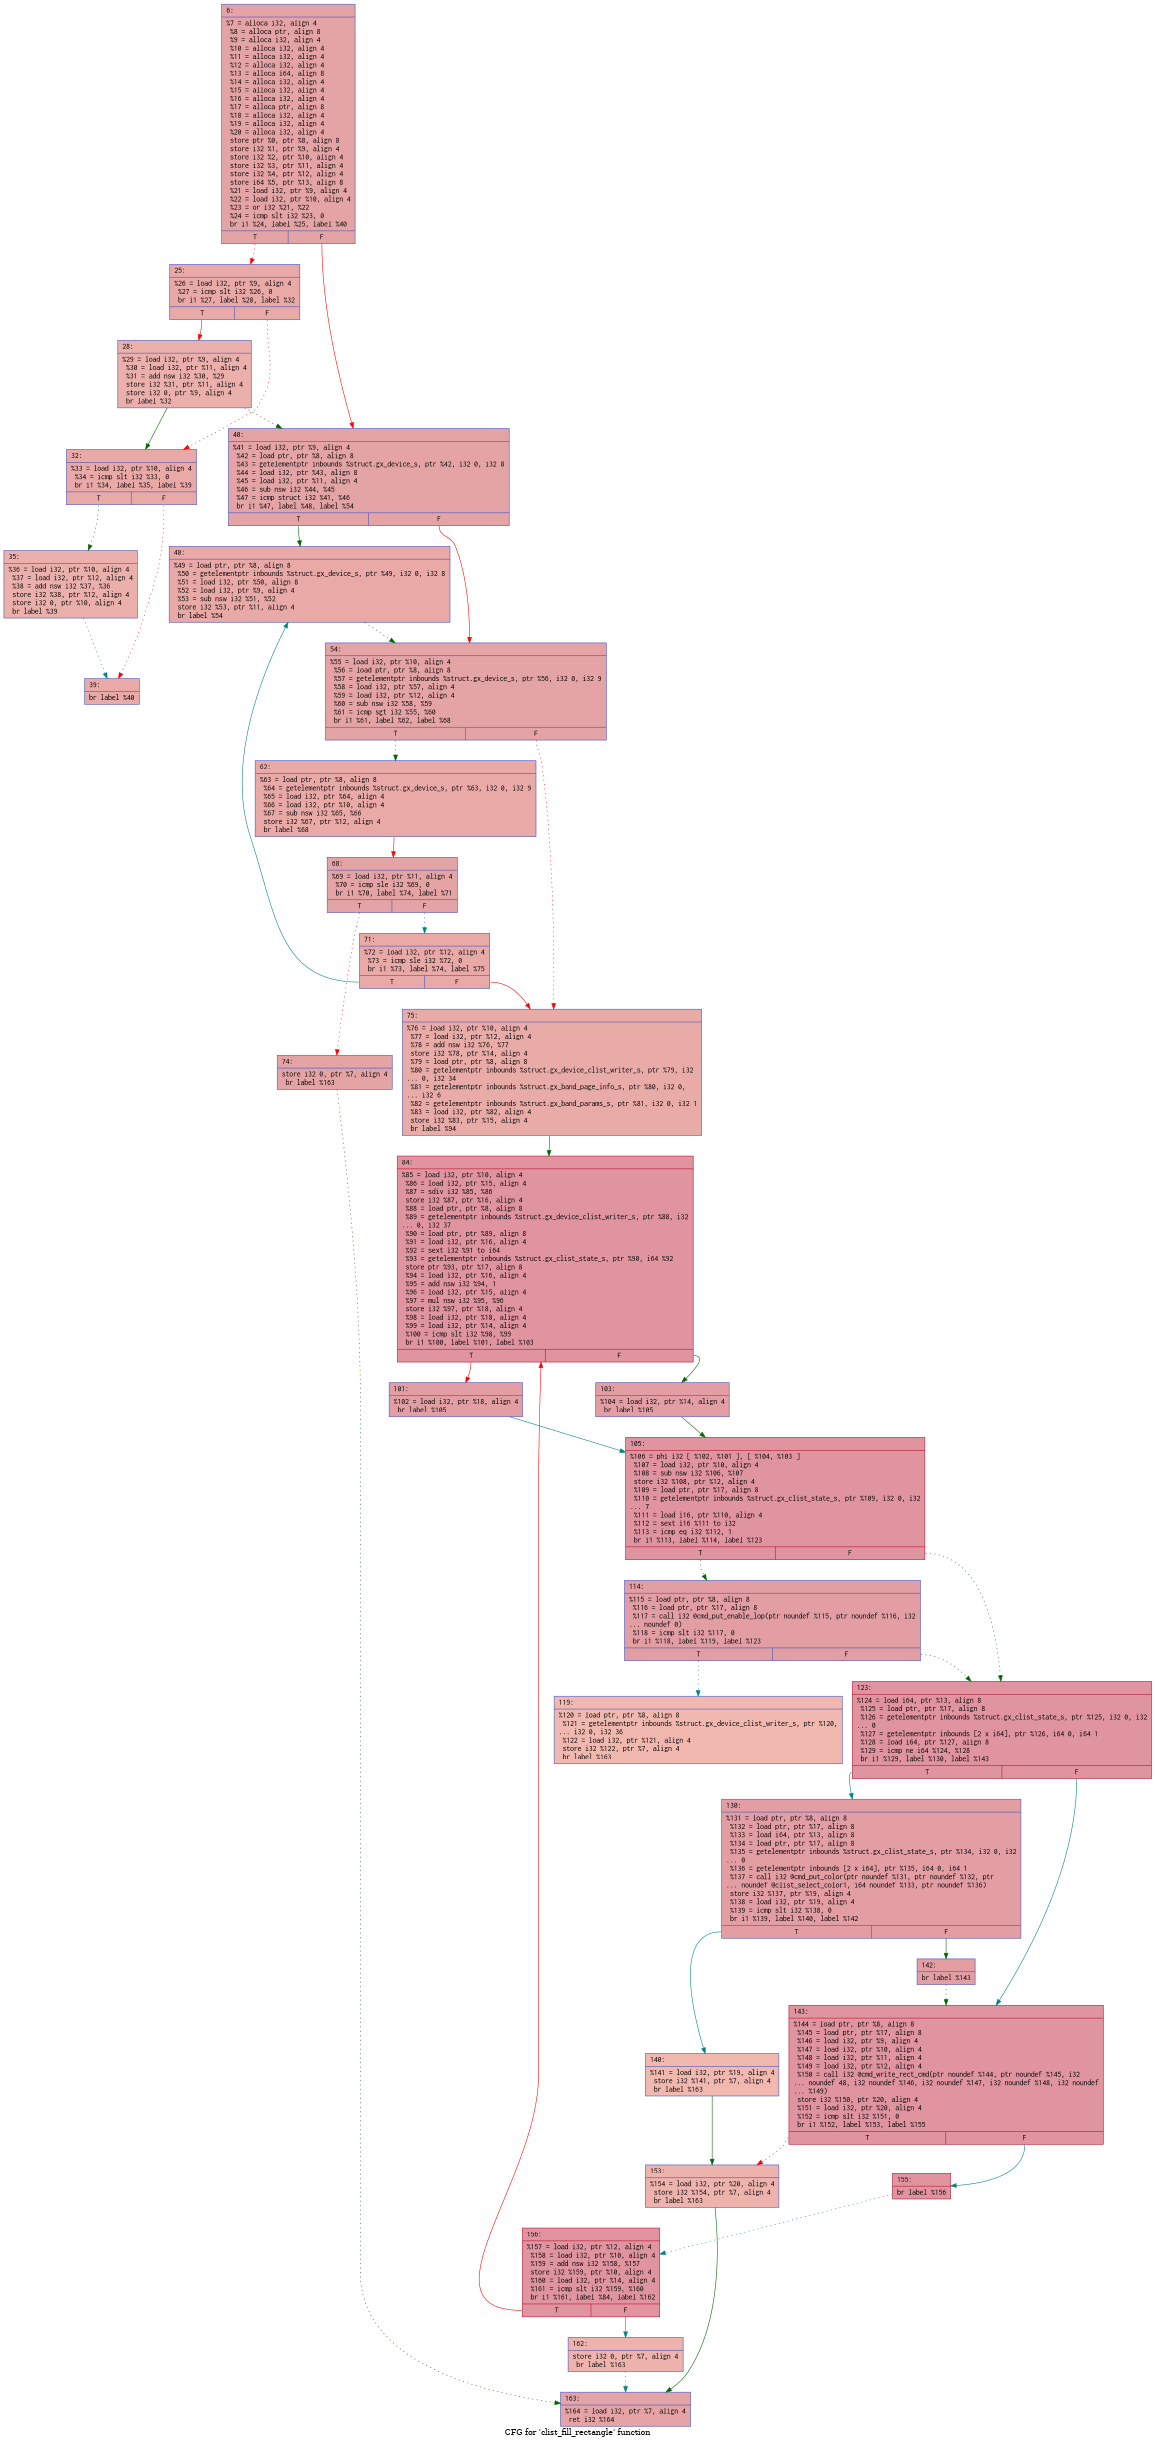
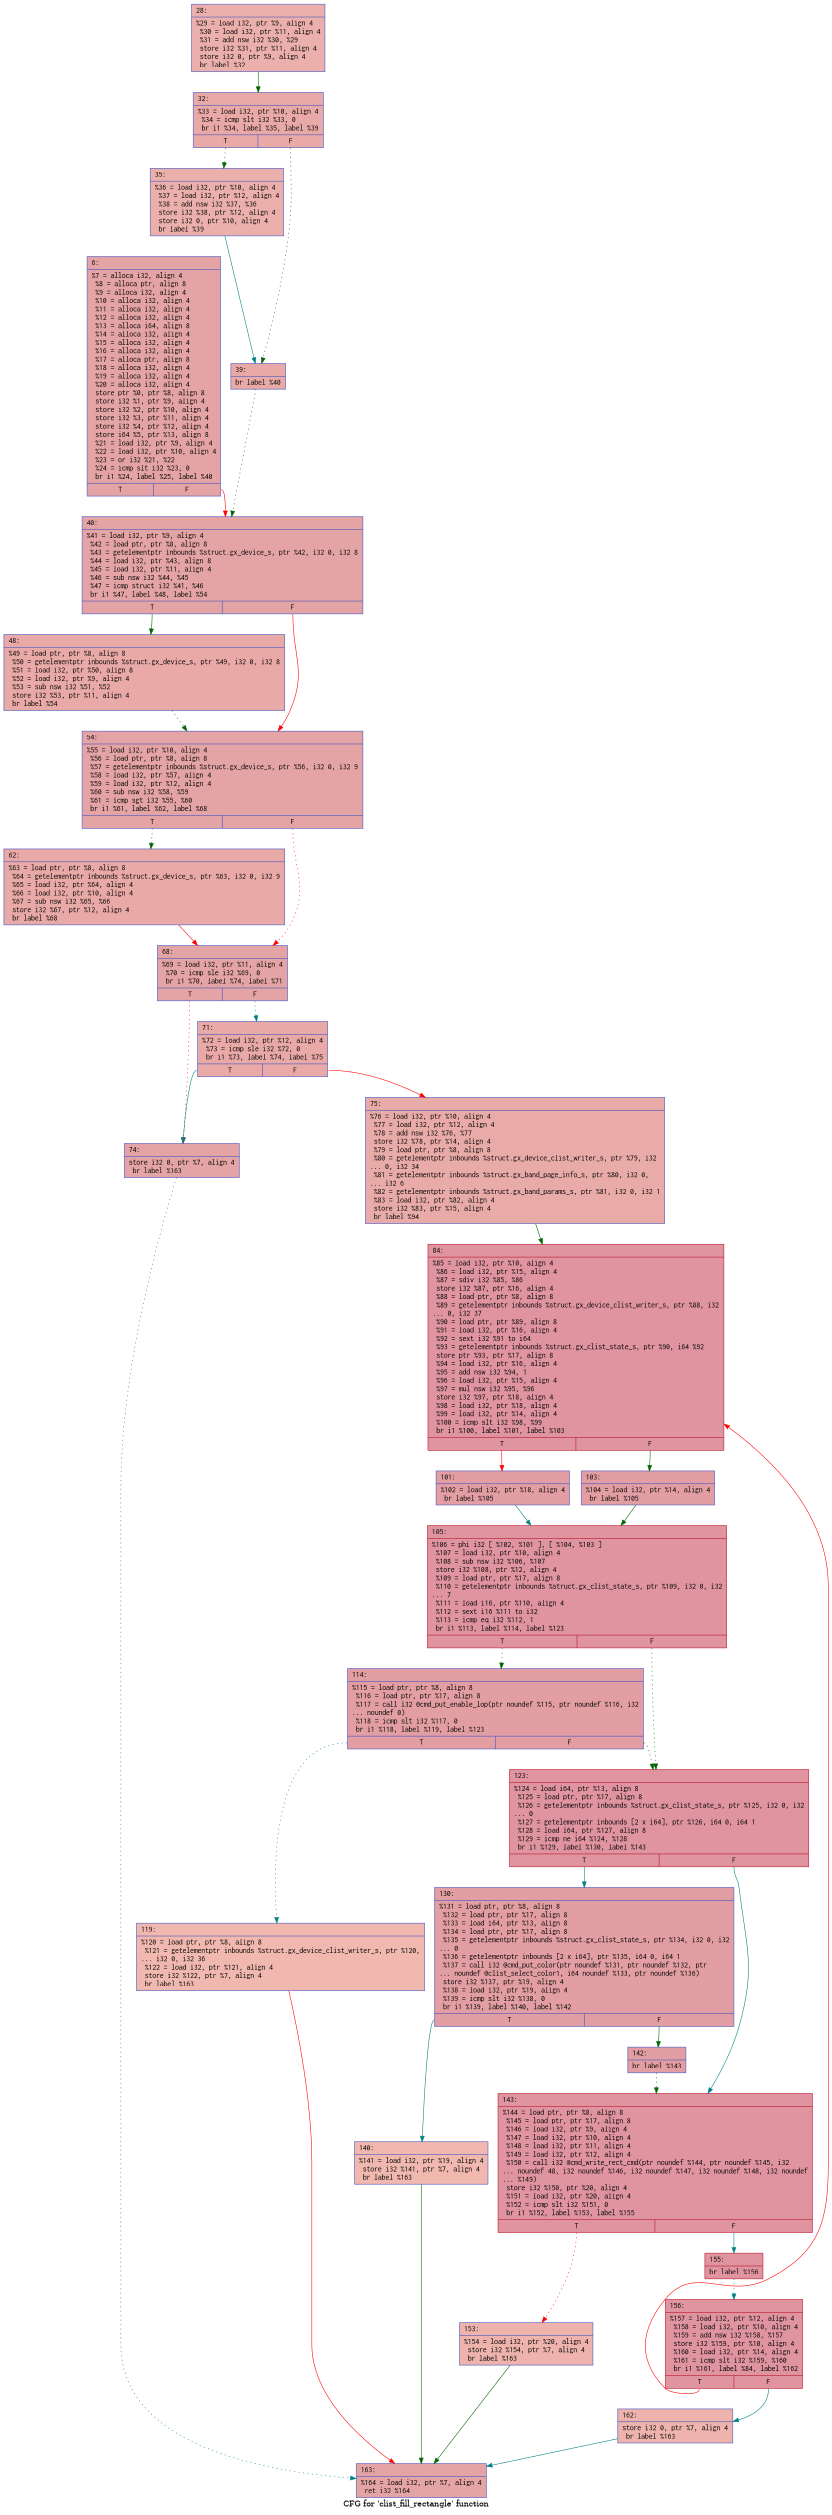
node "25:": removed
edge "28:" -> "40:": now "39:" -> "40:"
edge "32:" -> "39:": color red -> darkgreen
edge "35:" -> "39:": style dotted -> solid
edge "71:" -> "48:": now "71:" -> "74:"
edge "54:" -> "75:": now "54:" -> "68:"
edge "74:" -> "163:": color darkgreen -> teal
edge "140:" -> "153:": now "140:" -> "163:"
edge "119:" -> "163:": added
edge "162:" -> "163:": style dotted -> solid
